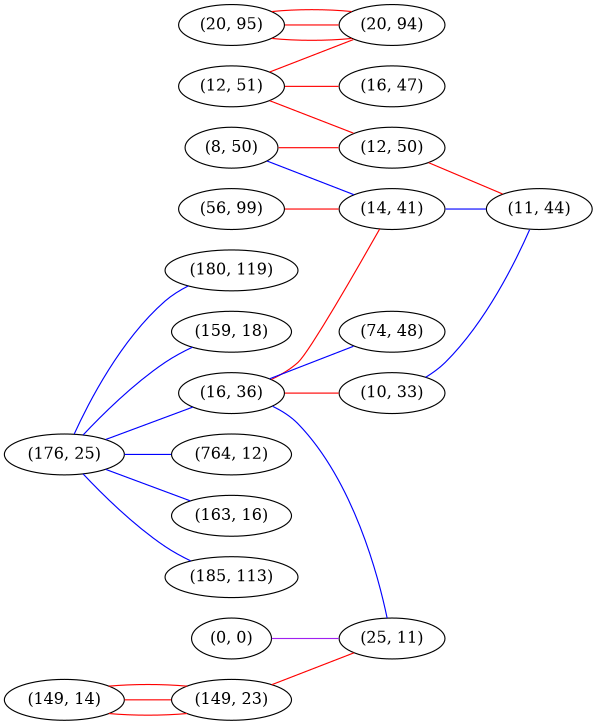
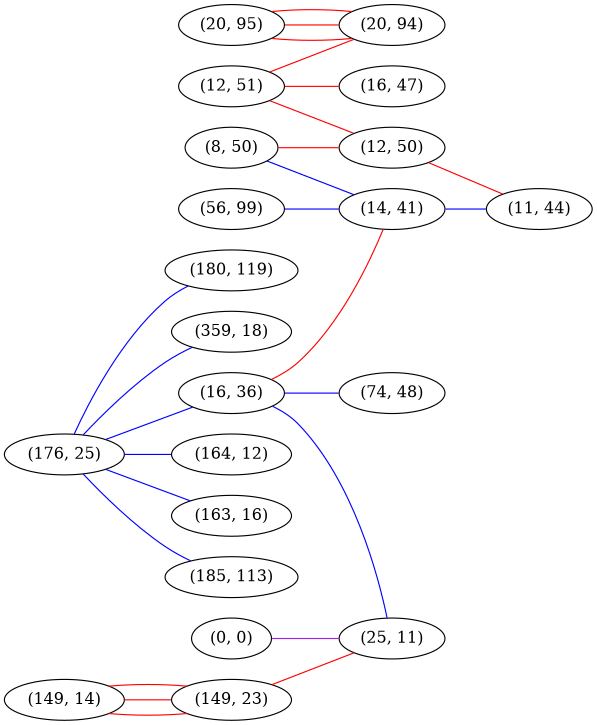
edge "(56, 99)" -- "(14, 41)": color red -> blue
node "(159, 18)": label "(159, 18)" -> "(359, 18)"
node "(10, 33)": removed
node "(764, 12)": label "(764, 12)" -> "(164, 12)"
